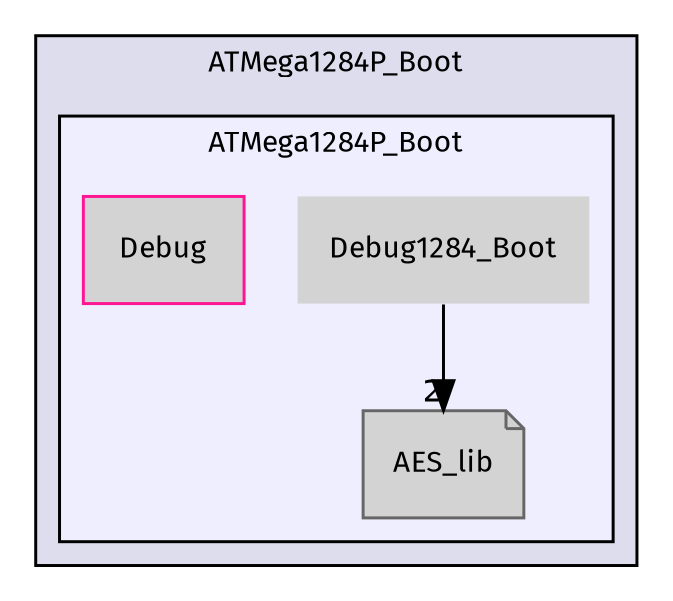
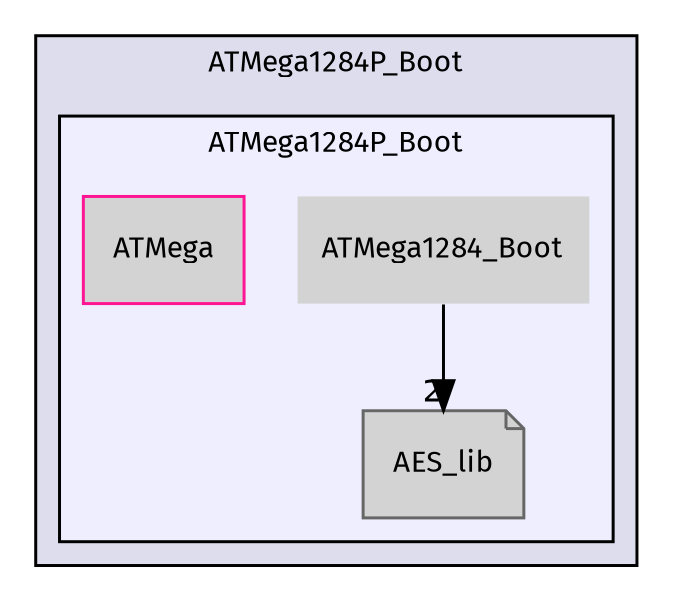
node "Debug": label "Debug" -> "ATMega"
node "Debug1284_Boot": label "Debug1284_Boot" -> "ATMega1284_Boot"
